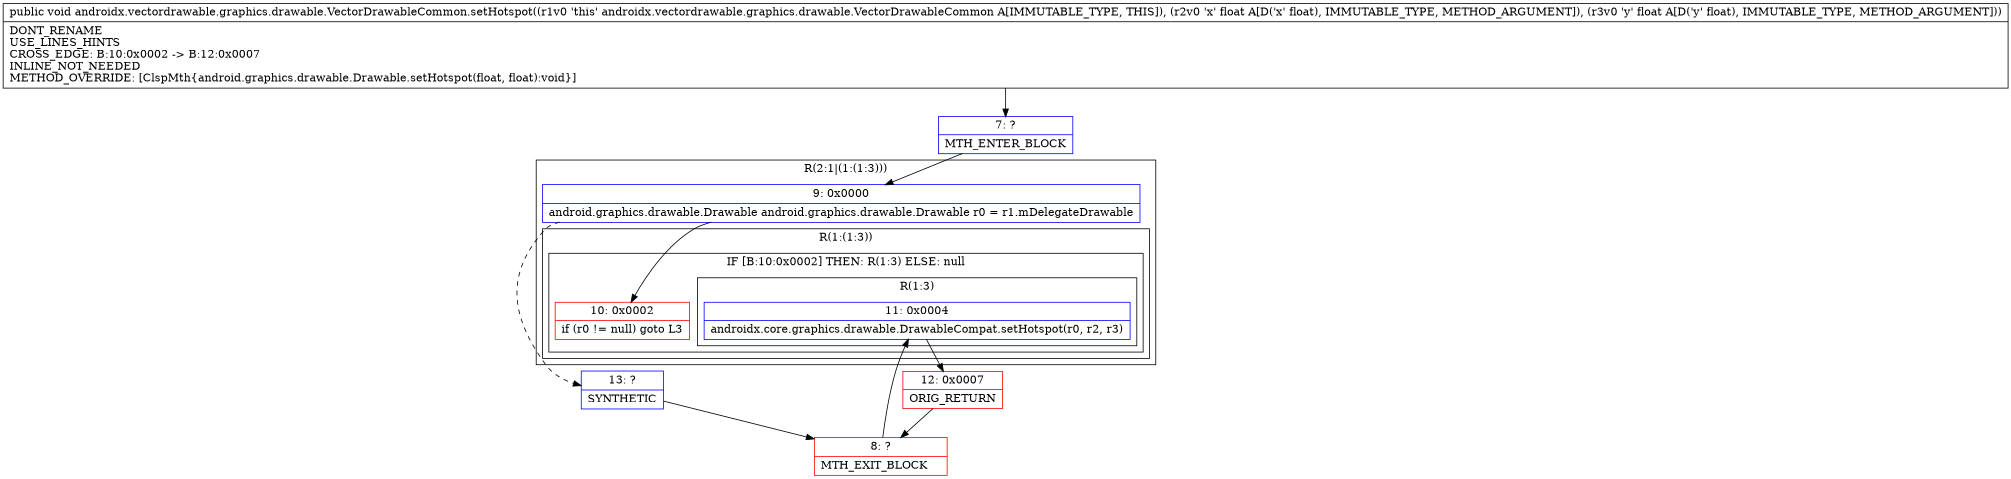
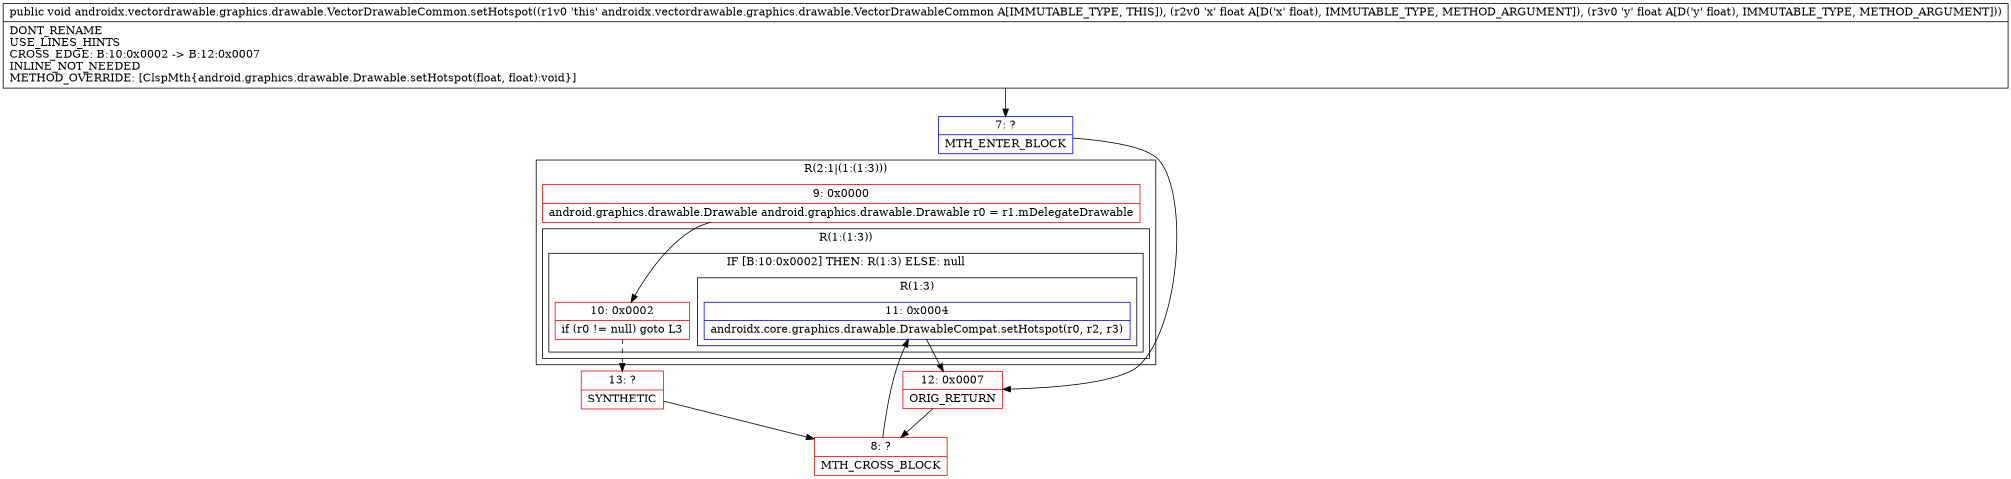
edge "7: ?" -> "9: 0x0000": now "7: ?" -> "12: 0x0007"
node "9: 0x0000": color blue -> red
edge "9: 0x0000" -> "13: ?": now "10: 0x0002" -> "13: ?"
node "13: ?": color blue -> red
node "8: ?": text "MTH_EXIT_BLOCK" -> "MTH_CROSS_BLOCK"
